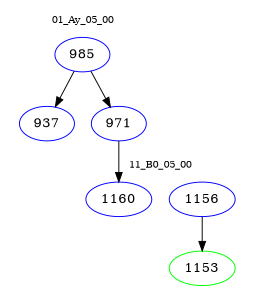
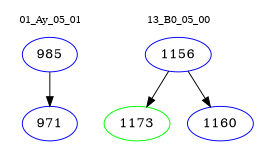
cluster "01_Ay_05_00": label "01_Ay_05_00" -> "01_Ay_05_01"
node "937": removed
edge "971" -> "1160": now "1156" -> "1160"
cluster "11_B0_05_00": label "11_B0_05_00" -> "13_B0_05_00"
node "1153": label "1153" -> "1173"
